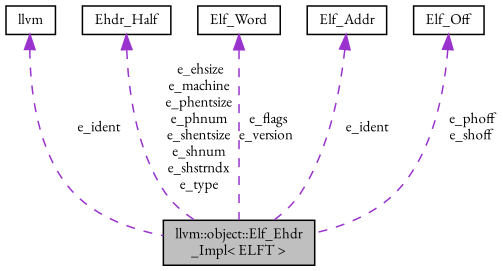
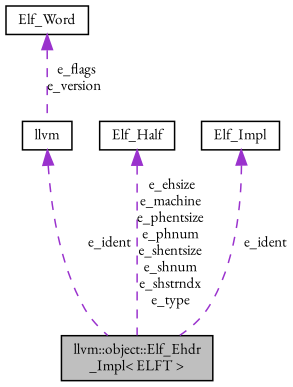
node "Ehdr_Half": label "Ehdr_Half" -> "Elf_Half"
node "Elf_Addr": label "Elf_Addr" -> "Elf_Impl"
node "Elf_Off": removed
edge "llvm::object::Elf_Ehdr _Impl< ELFT >" -> "Elf_Word": now "llvm" -> "Elf_Word"
